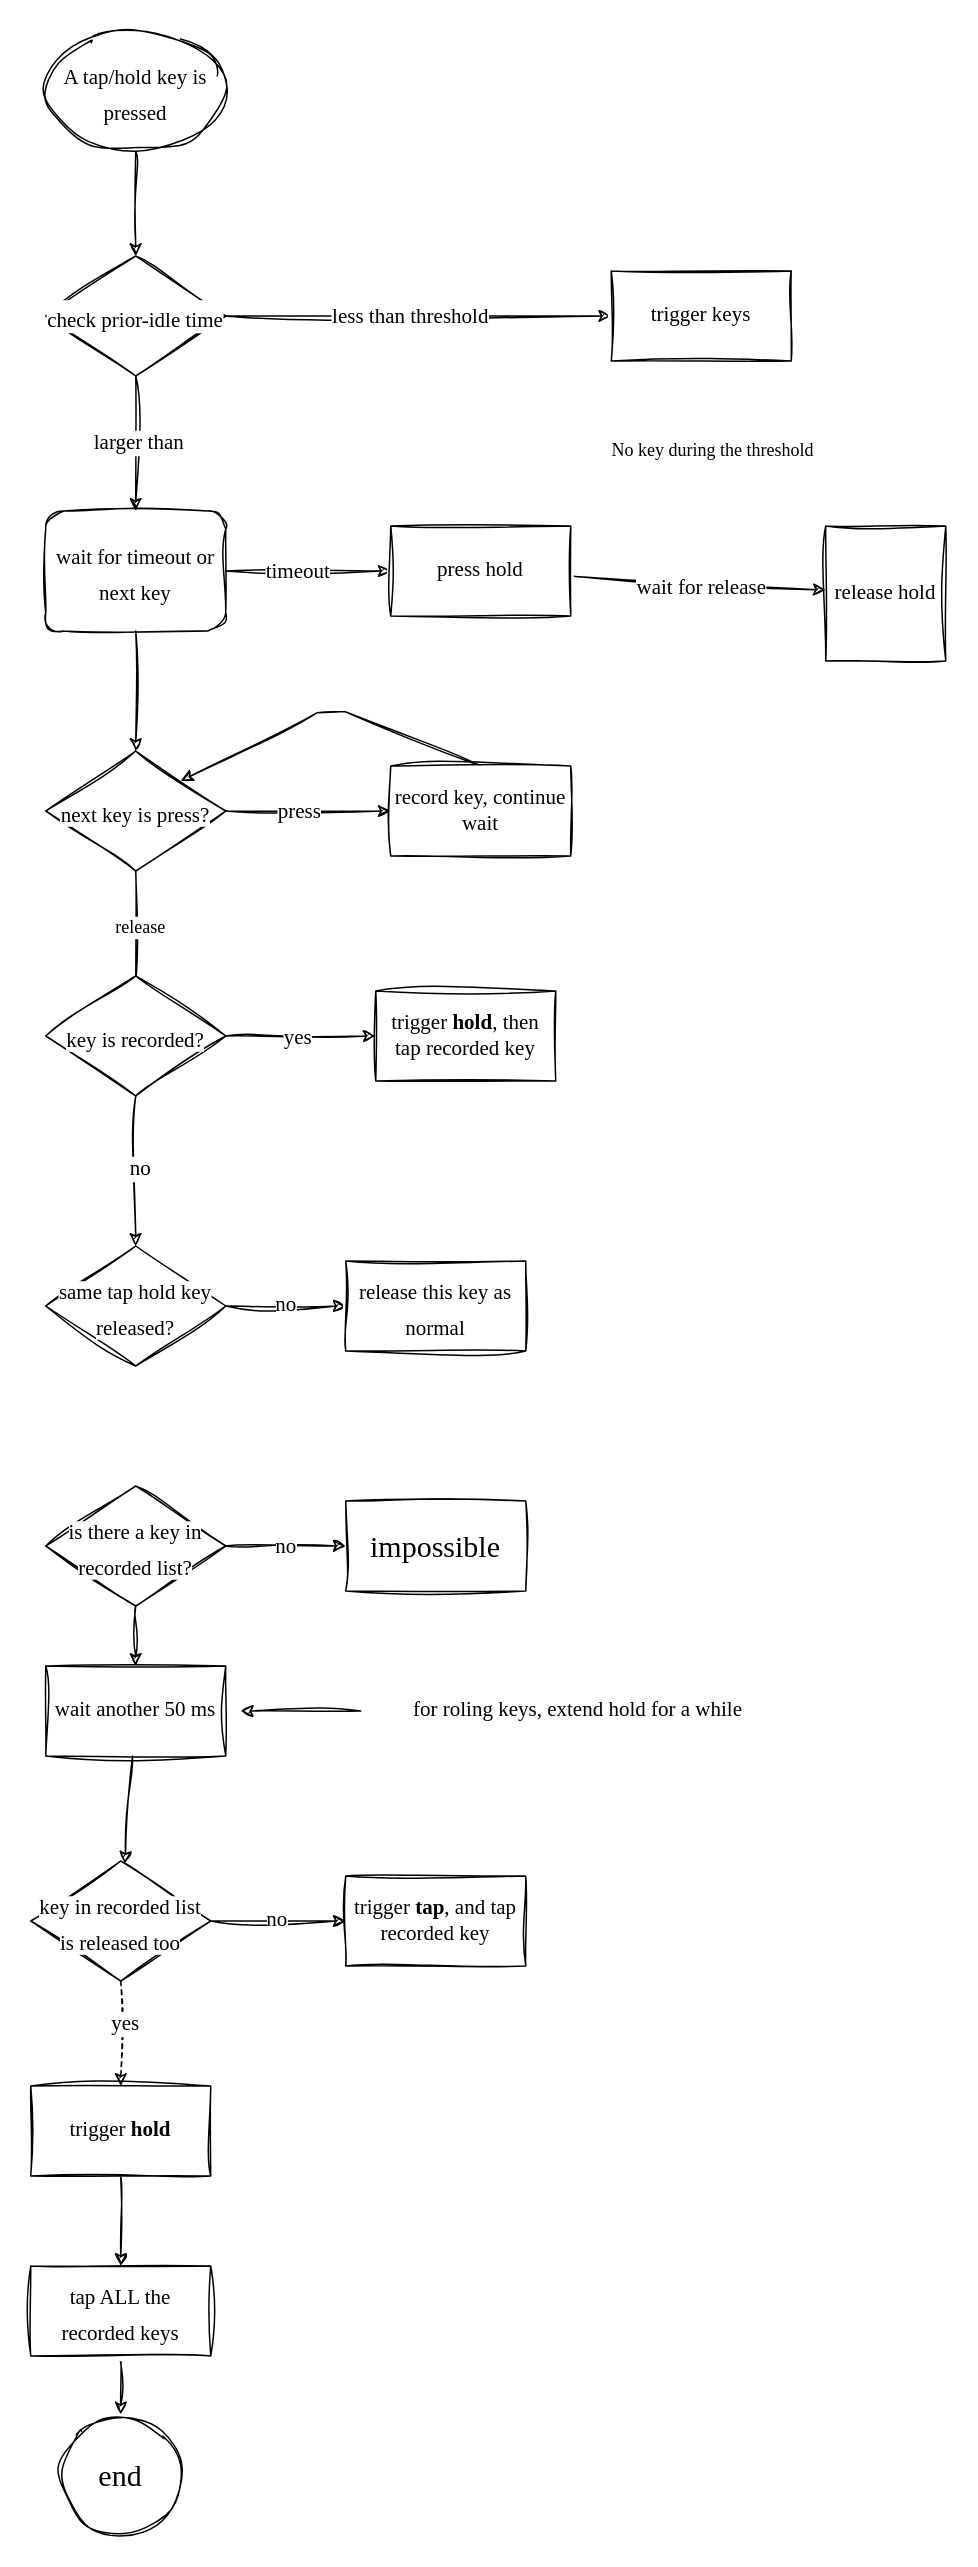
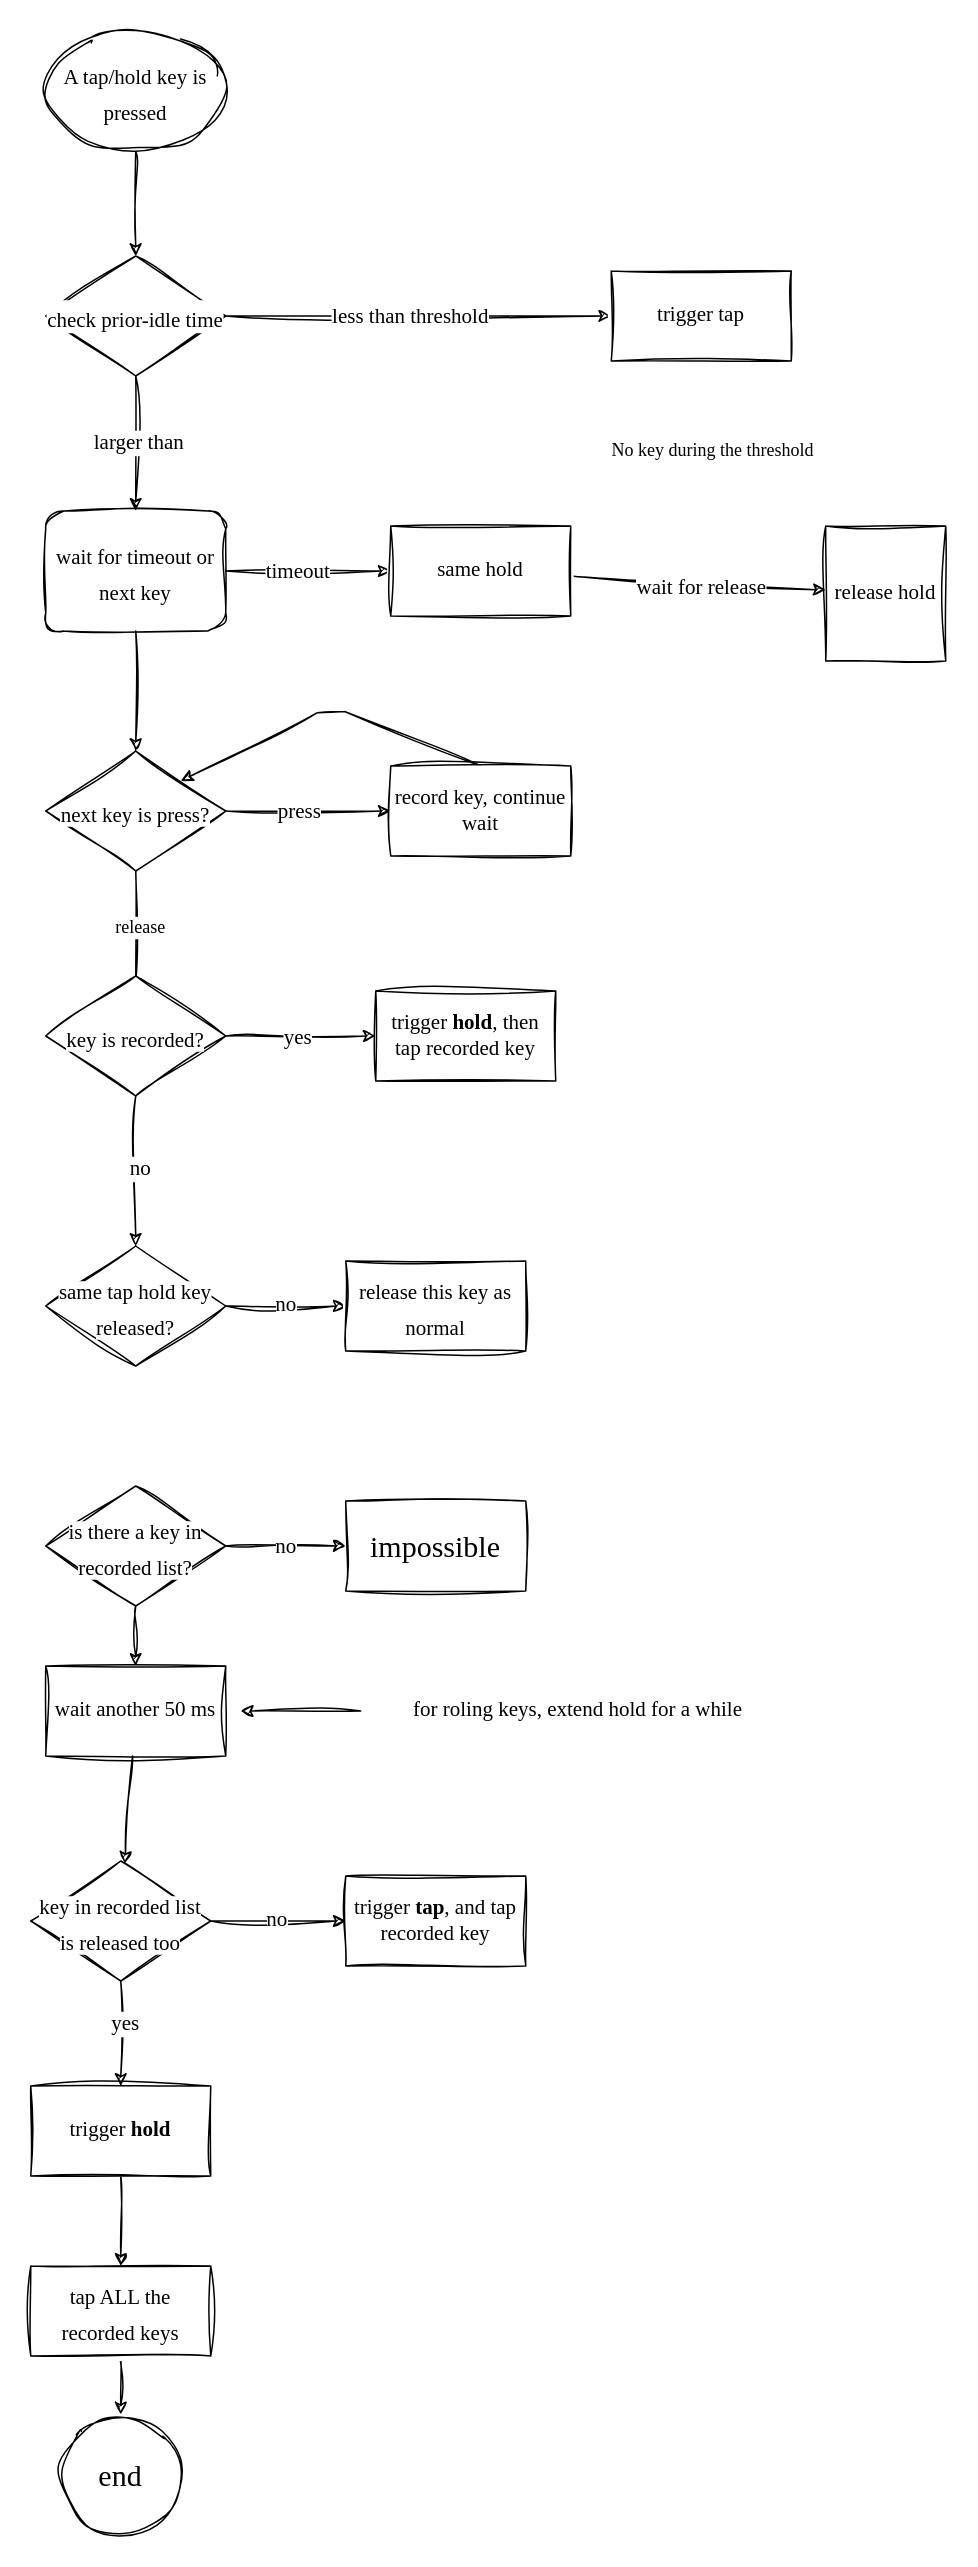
node "trigger keys": label "trigger keys" -> "trigger tap"
node "press hold": label "press hold" -> "same hold"
edge "key in recorded list is released too" -> "trigger hold": style dashed -> solid
